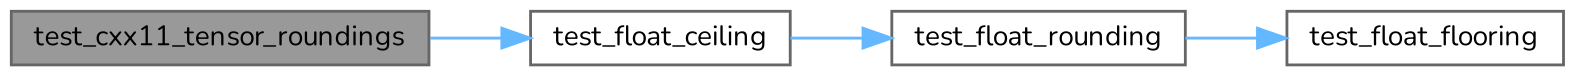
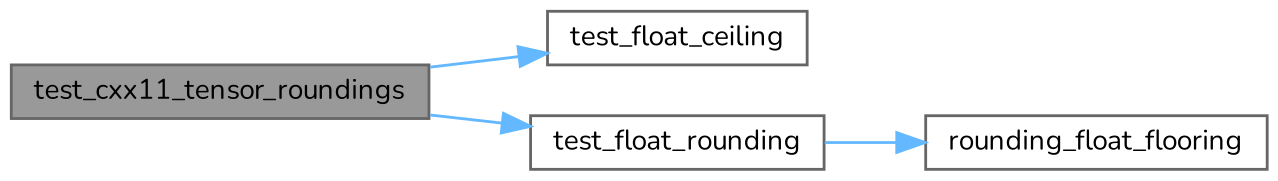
edge "test_float_ceiling" -> "test_float_rounding": now "test_cxx11_tensor_roundings" -> "test_float_rounding"
node "test_float_flooring": label "test_float_flooring" -> "rounding_float_flooring"
